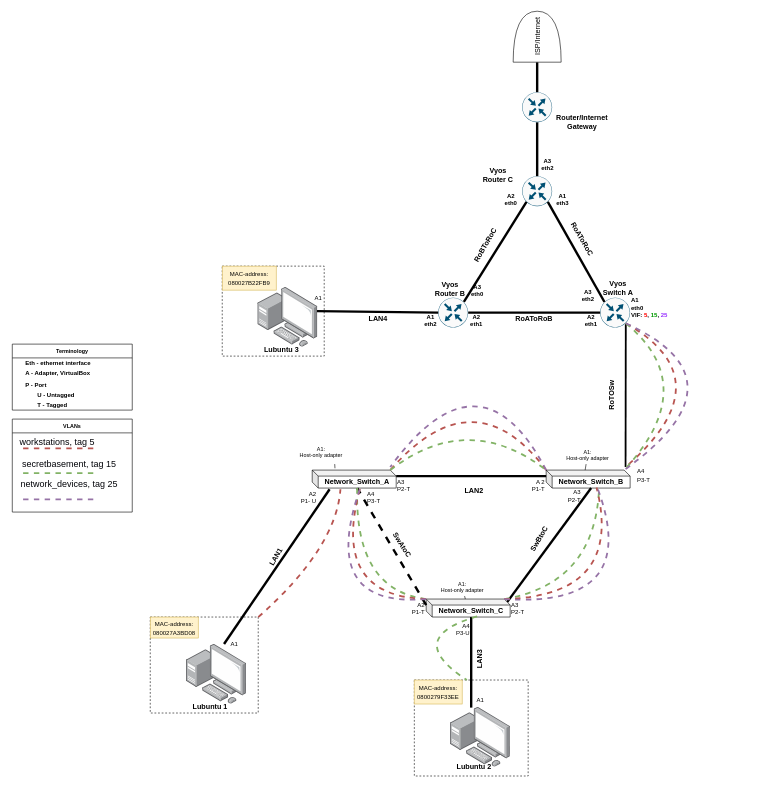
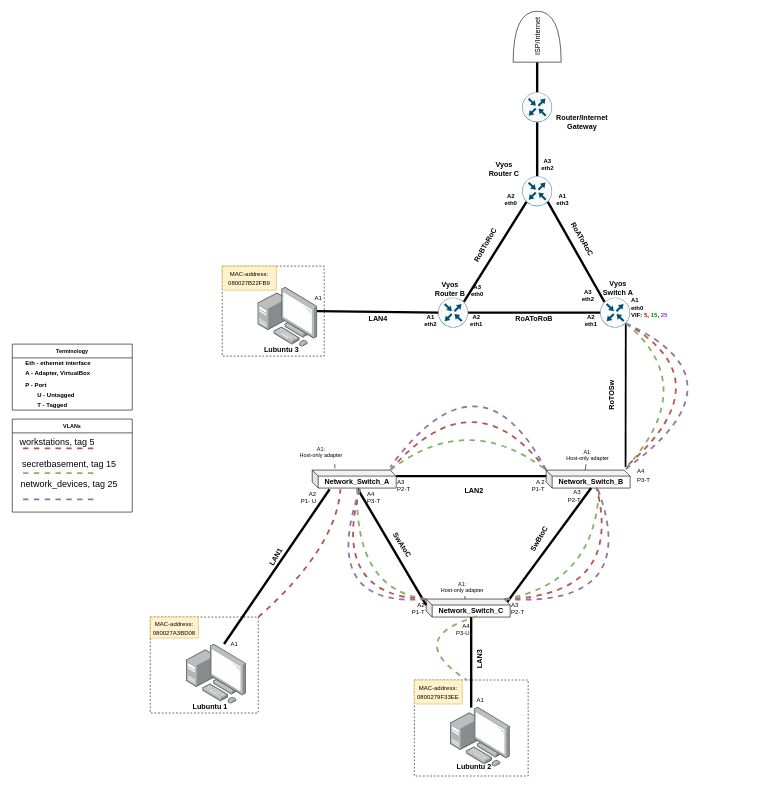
node "Vyos Router C": moved (498, 175) -> (504, 169)
edge "Network_Switch_A" -- "Network_Switch_C": style dashed -> solid
